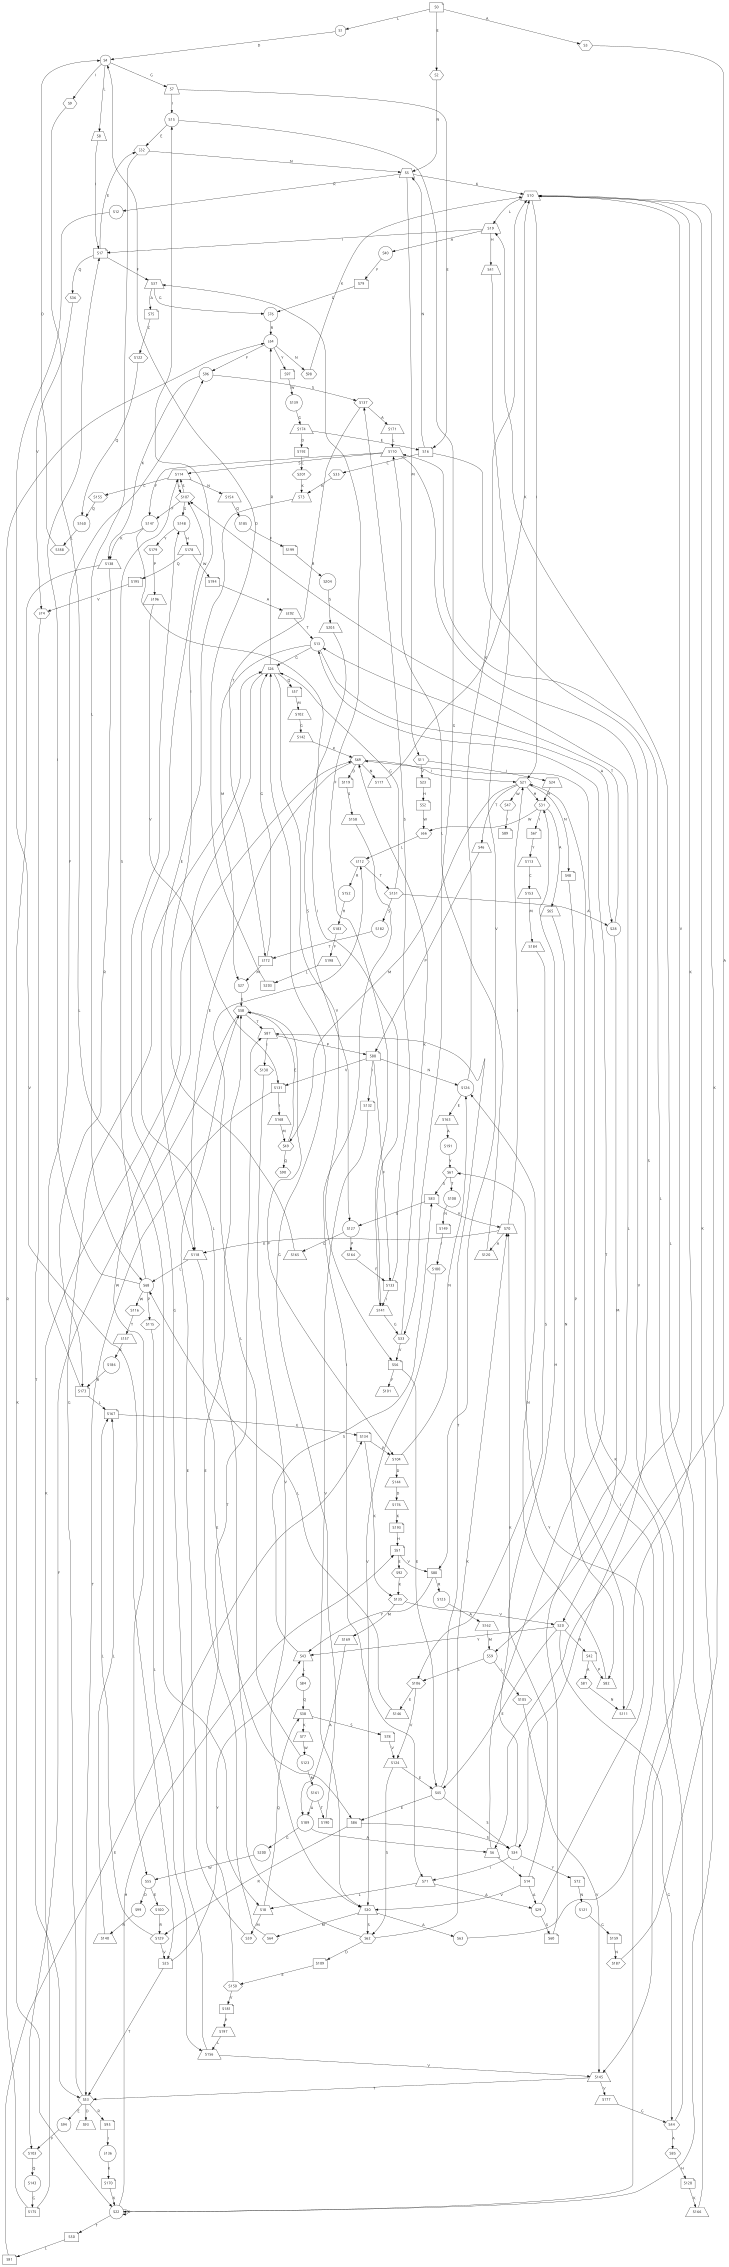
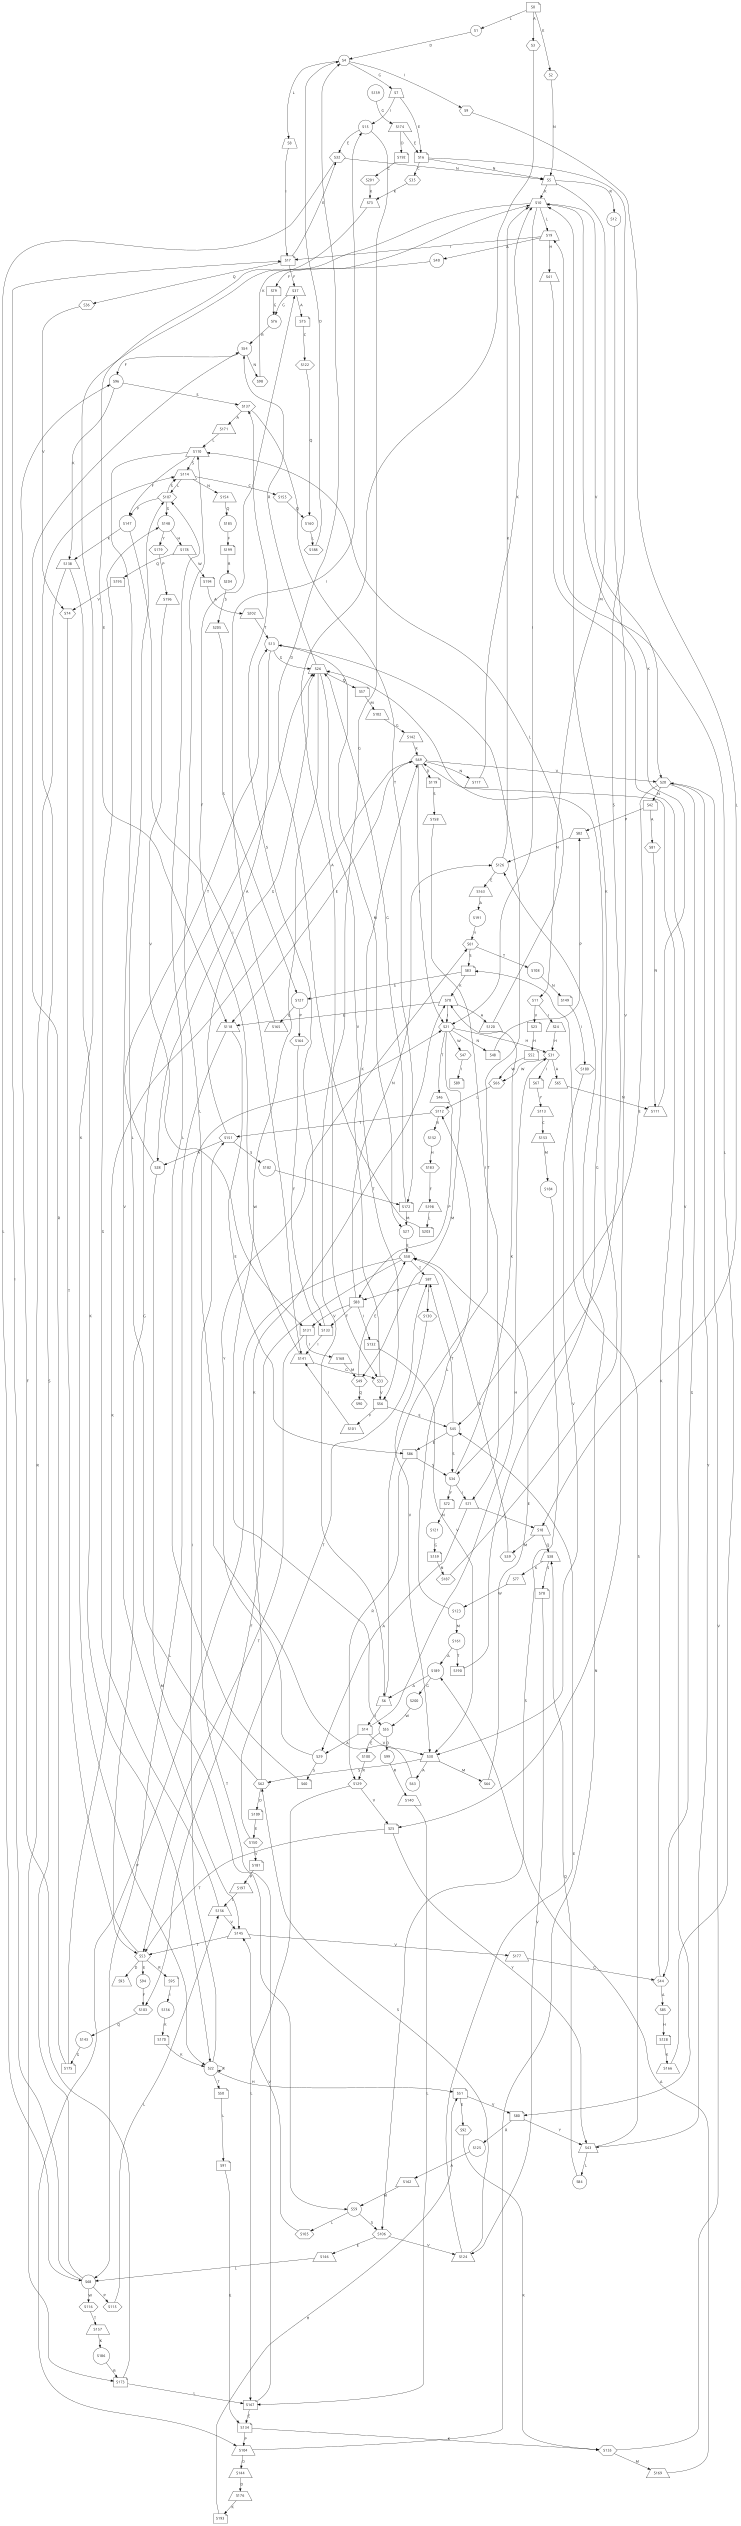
node "S97": removed
edge "S69" -> "S20": added, label "V"
node "S184": shape trapezium -> circle
edge "S101" -> "S141": added, label "I"
edge "S167" -> "S151": added, label "T"
